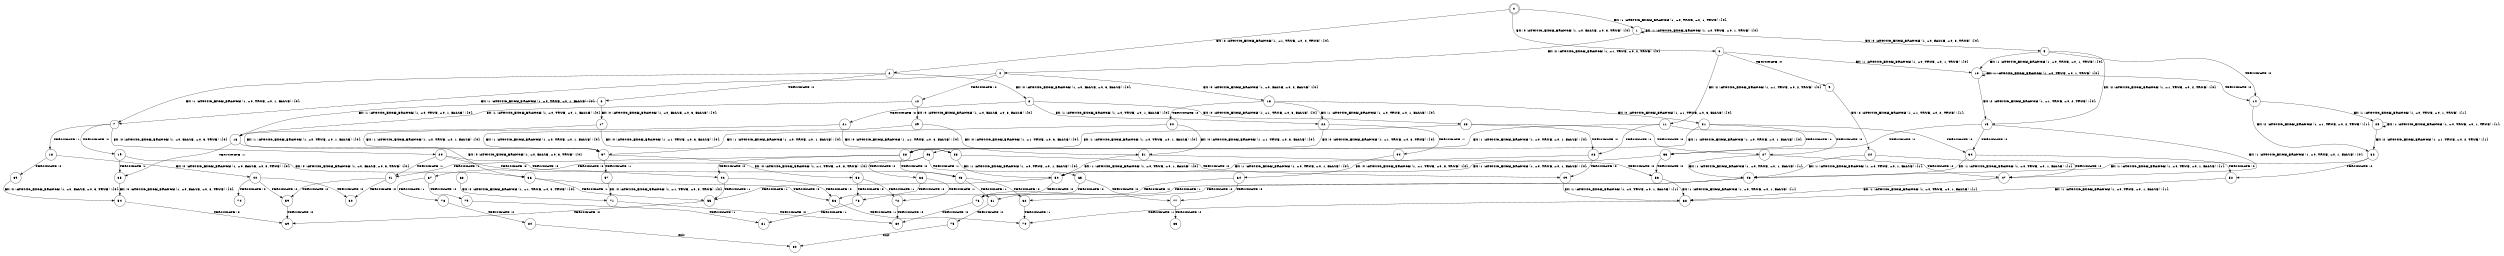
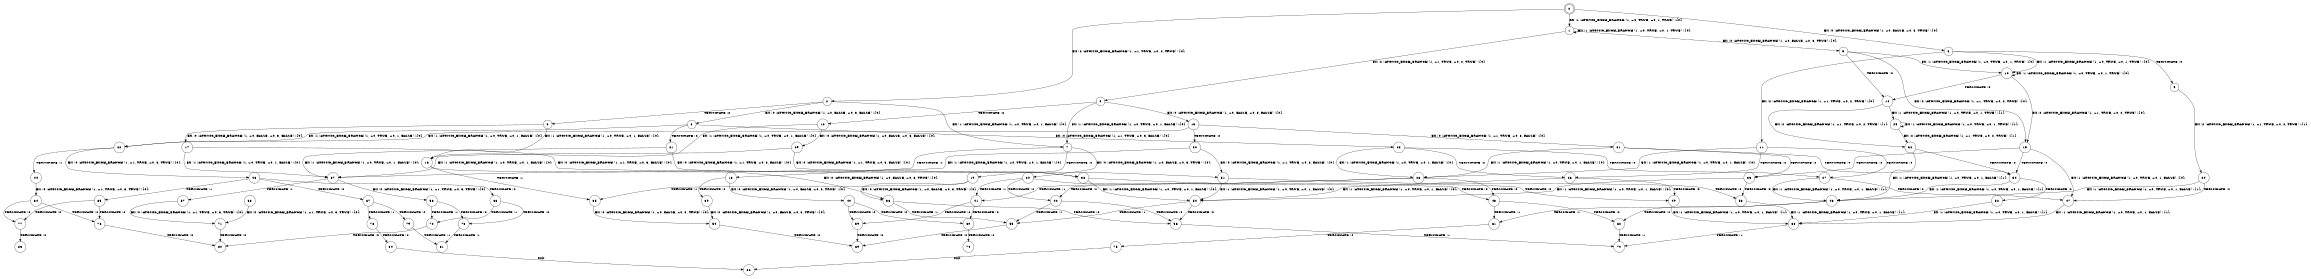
edge "32" -> "52": now "32" -> "34"
edge "40" -> "74": now "60" -> "74"
